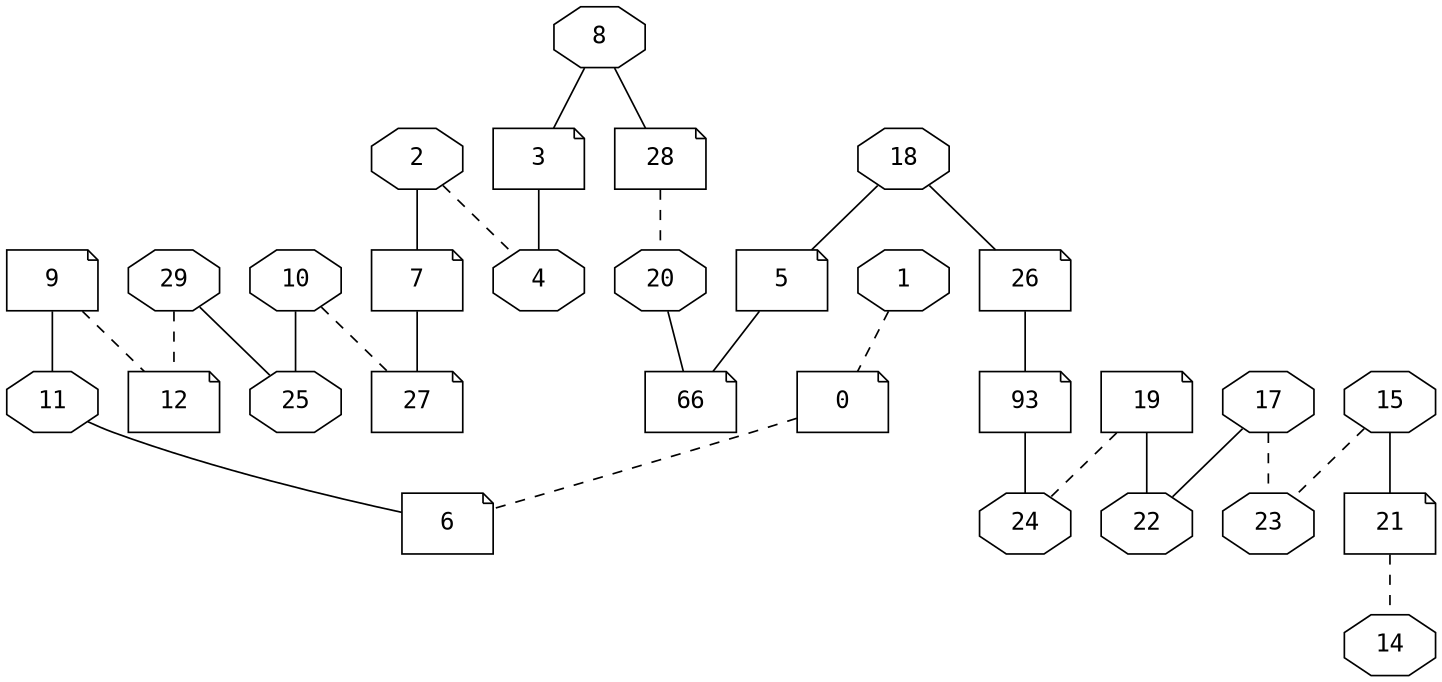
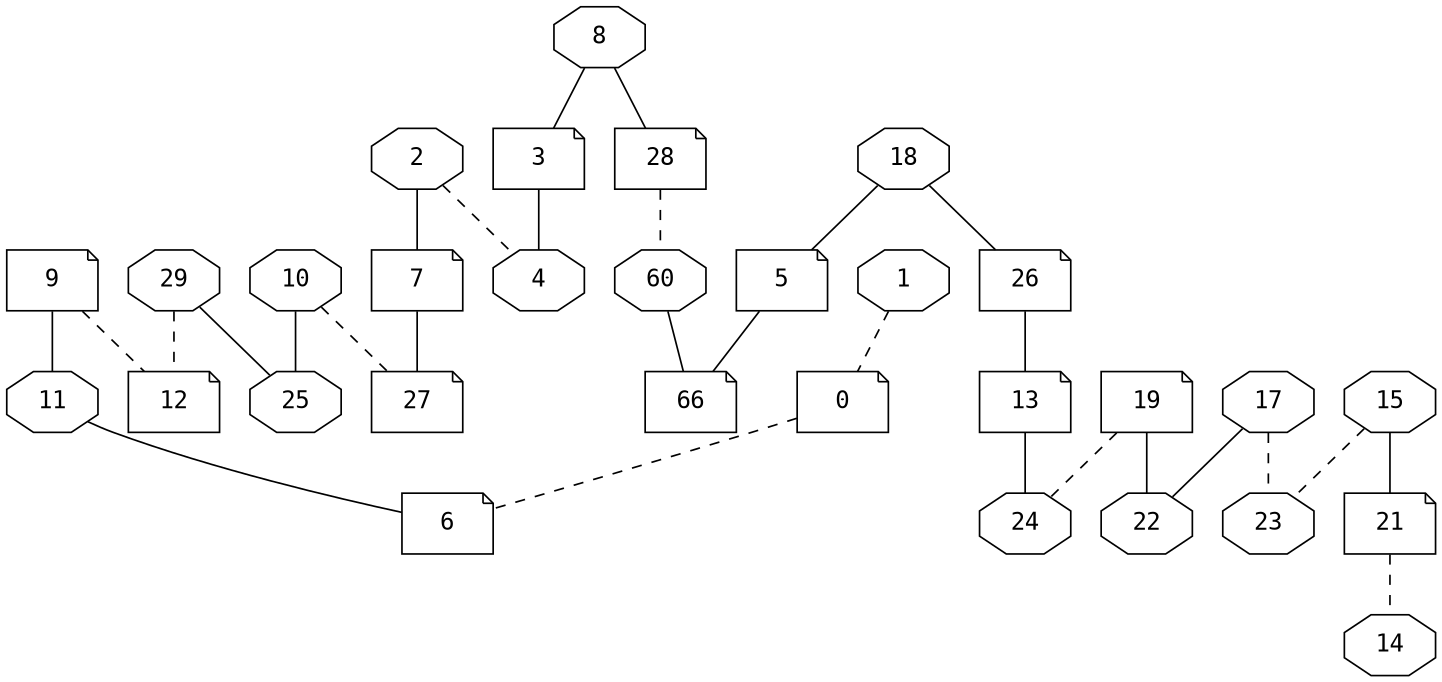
node "20": label "20" -> "60"
node "93": label "93" -> "13"
